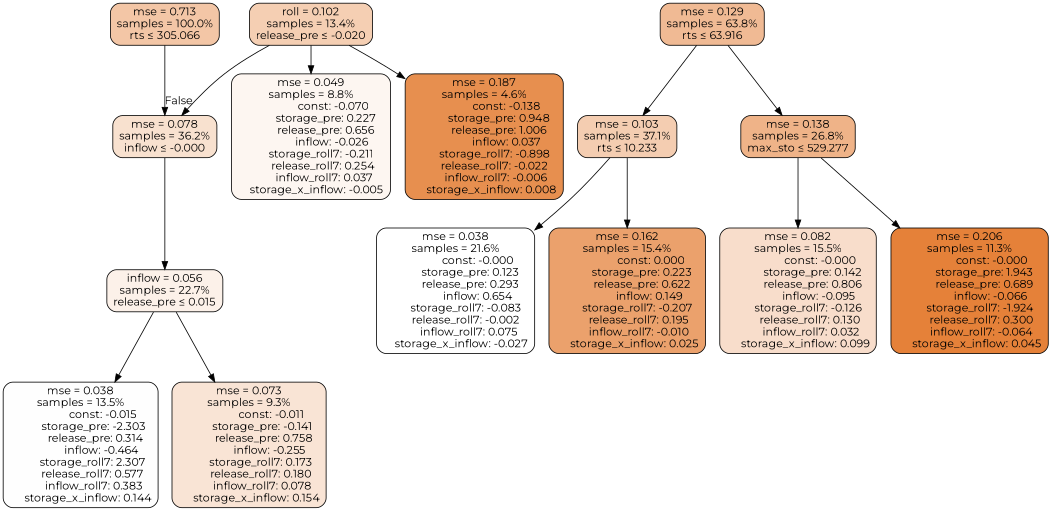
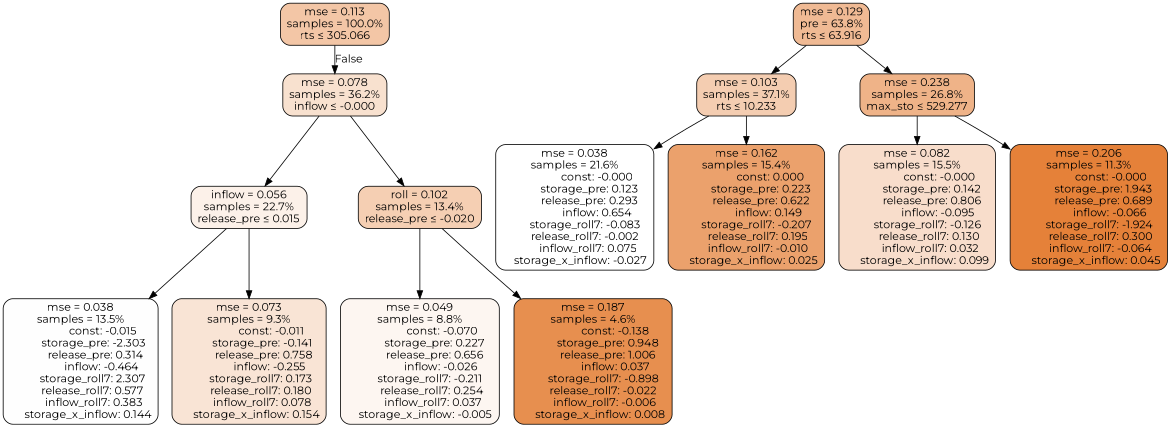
node "mse = 0.713 samples = 100.0% rts ≤ 305.066": label "mse = 0.713 samples = 100.0% rts ≤ 305.066" -> "mse = 0.113 samples = 100.0% rts ≤ 305.066"
node "mse = 0.129 samples = 63.8% rts ≤ 63.916": label "mse = 0.129 samples = 63.8% rts ≤ 63.916" -> "mse = 0.129 pre = 63.8% rts ≤ 63.916"
edge "roll = 0.102 samples = 13.4% release_pre ≤ -0.020" -> "mse = 0.078 samples = 36.2% inflow ≤ -0.000": reversed
node "mse = 0.138 samples = 26.8% max_sto ≤ 529.277": label "mse = 0.138 samples = 26.8% max_sto ≤ 529.277" -> "mse = 0.238 samples = 26.8% max_sto ≤ 529.277"
